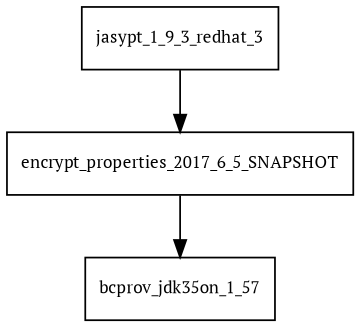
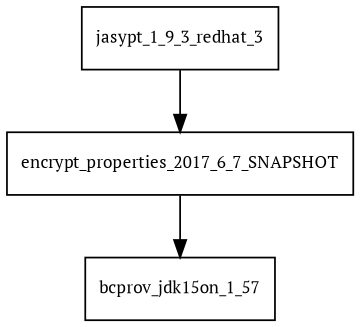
node "encrypt_properties_2017_6_5_SNAPSHOT": label "encrypt_properties_2017_6_5_SNAPSHOT" -> "encrypt_properties_2017_6_7_SNAPSHOT"
node "bcprov_jdk35on_1_57": label "bcprov_jdk35on_1_57" -> "bcprov_jdk15on_1_57"
